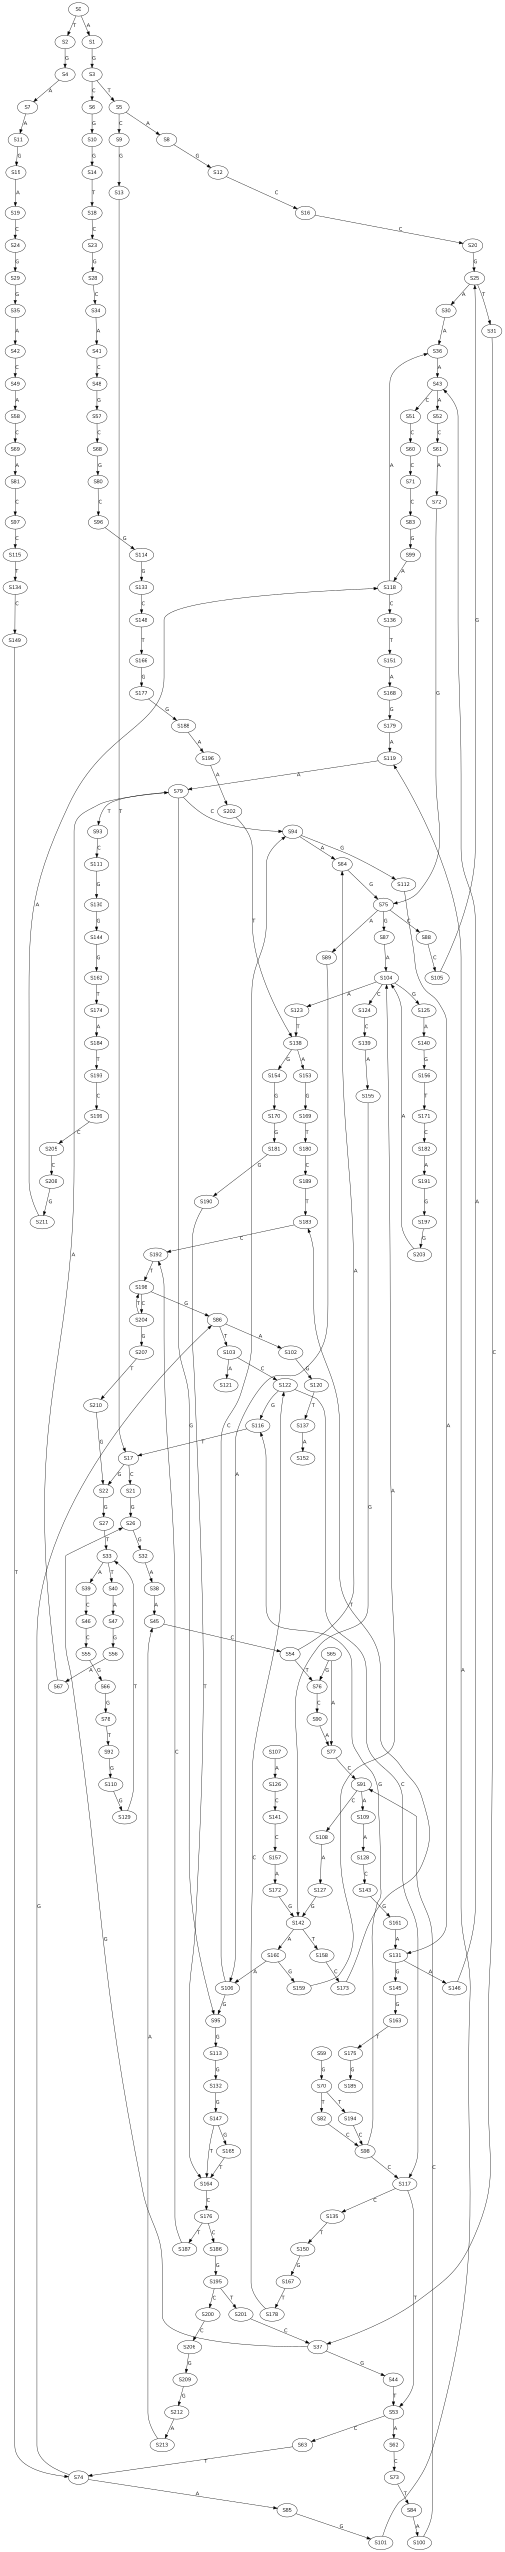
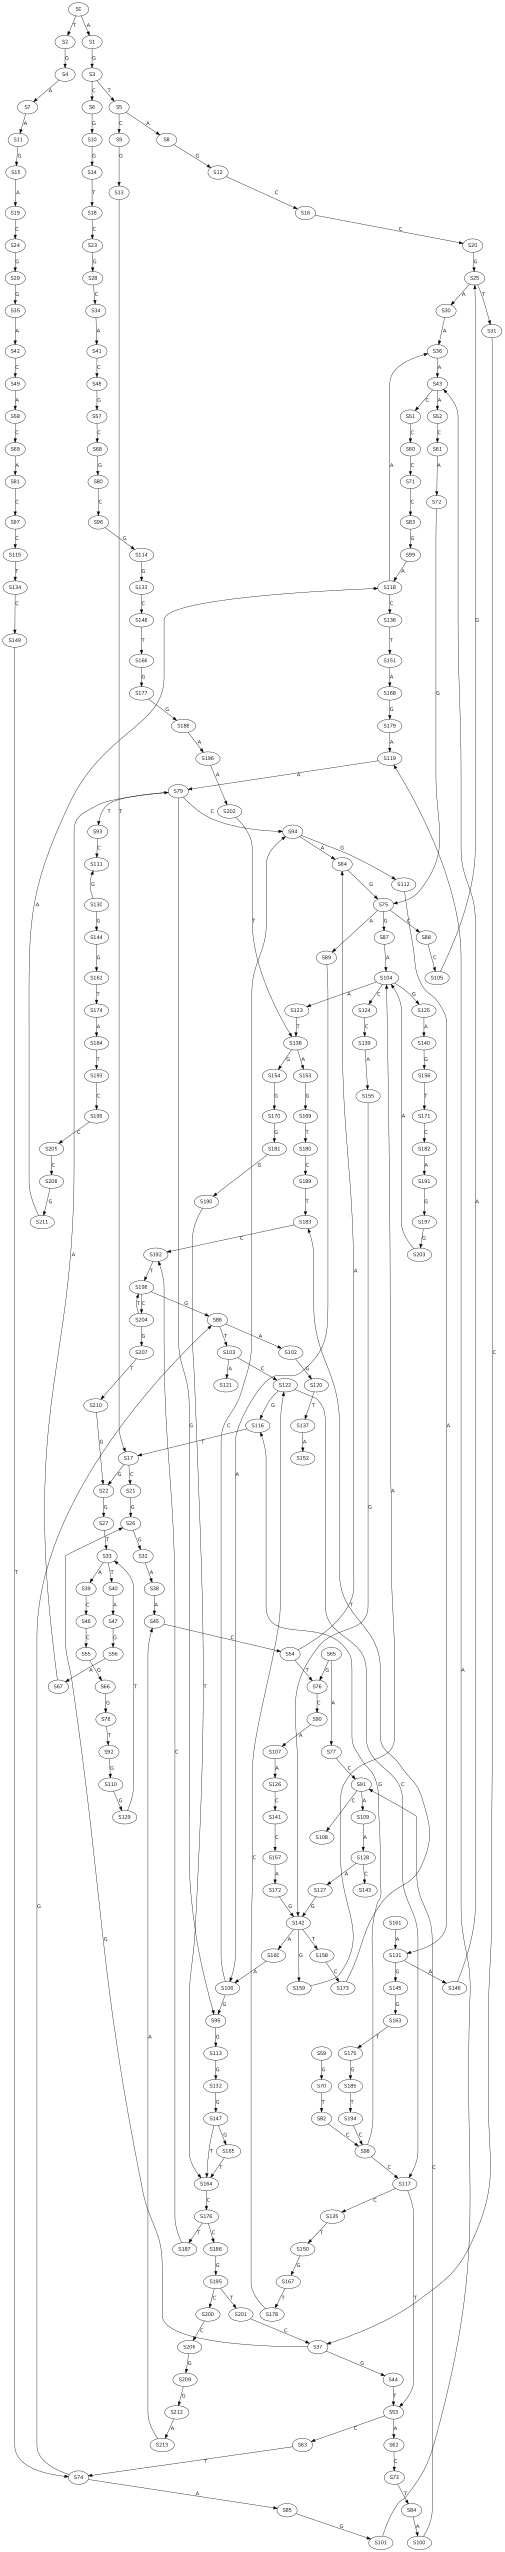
edge "S111" -> "S130": reversed
edge "S90" -> "S77": now "S90" -> "S107"
edge "S108" -> "S127": now "S128" -> "S127"
edge "S143" -> "S161": removed, label "G"
edge "S160" -> "S159": now "S142" -> "S159"
edge "S70" -> "S194": now "S185" -> "S194"
